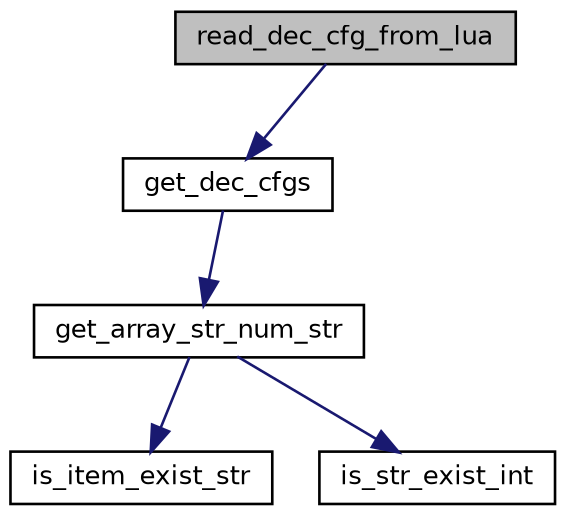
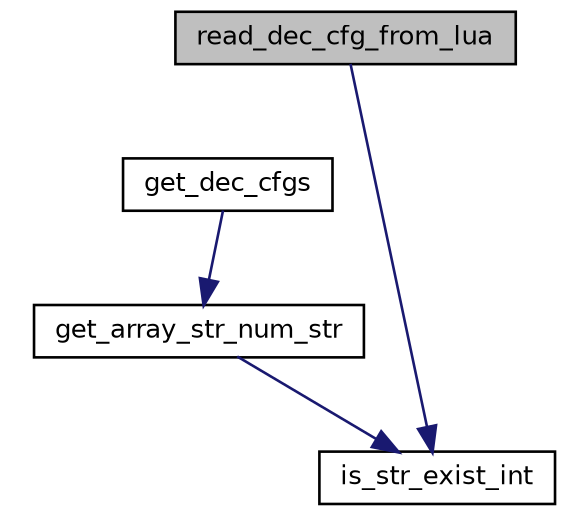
edge "read_dec_cfg_from_lua" -> "get_dec_cfgs": now "read_dec_cfg_from_lua" -> "is_str_exist_int"
node "is_item_exist_str": removed
